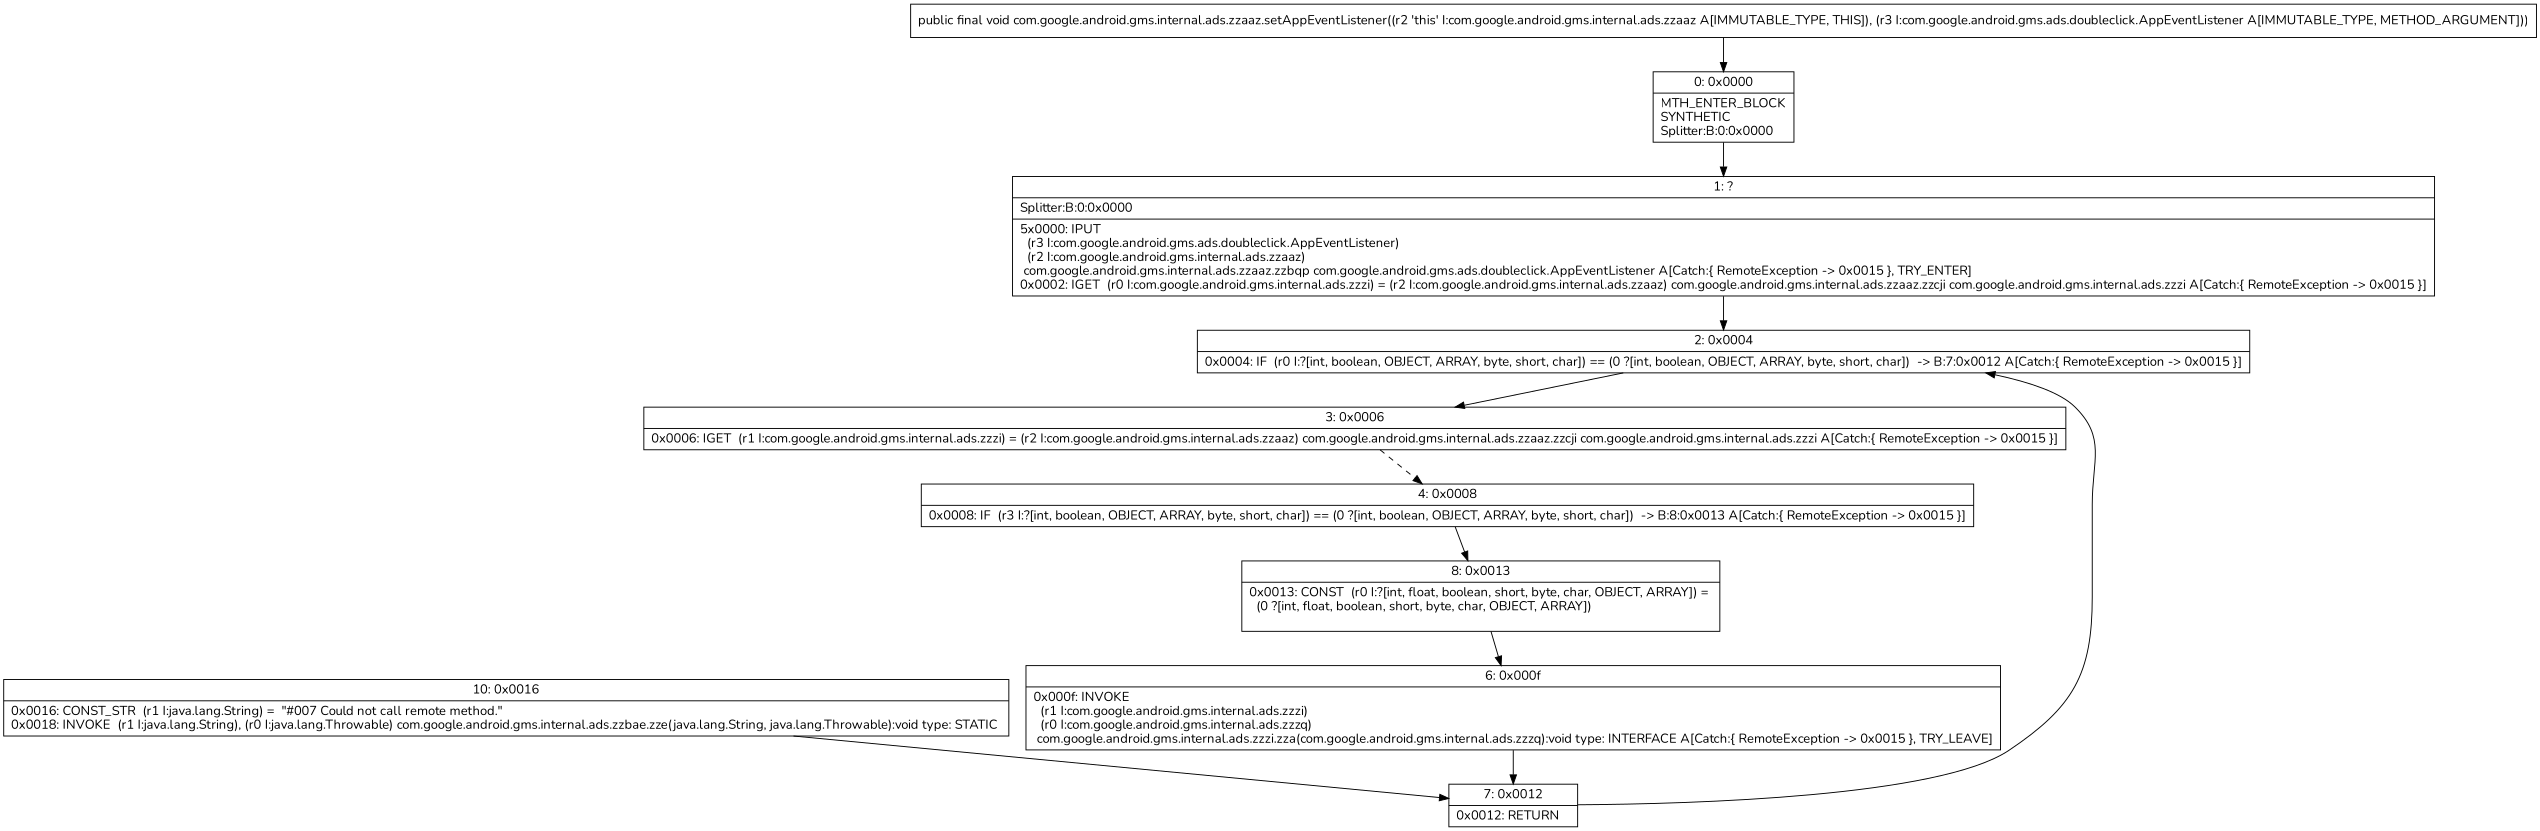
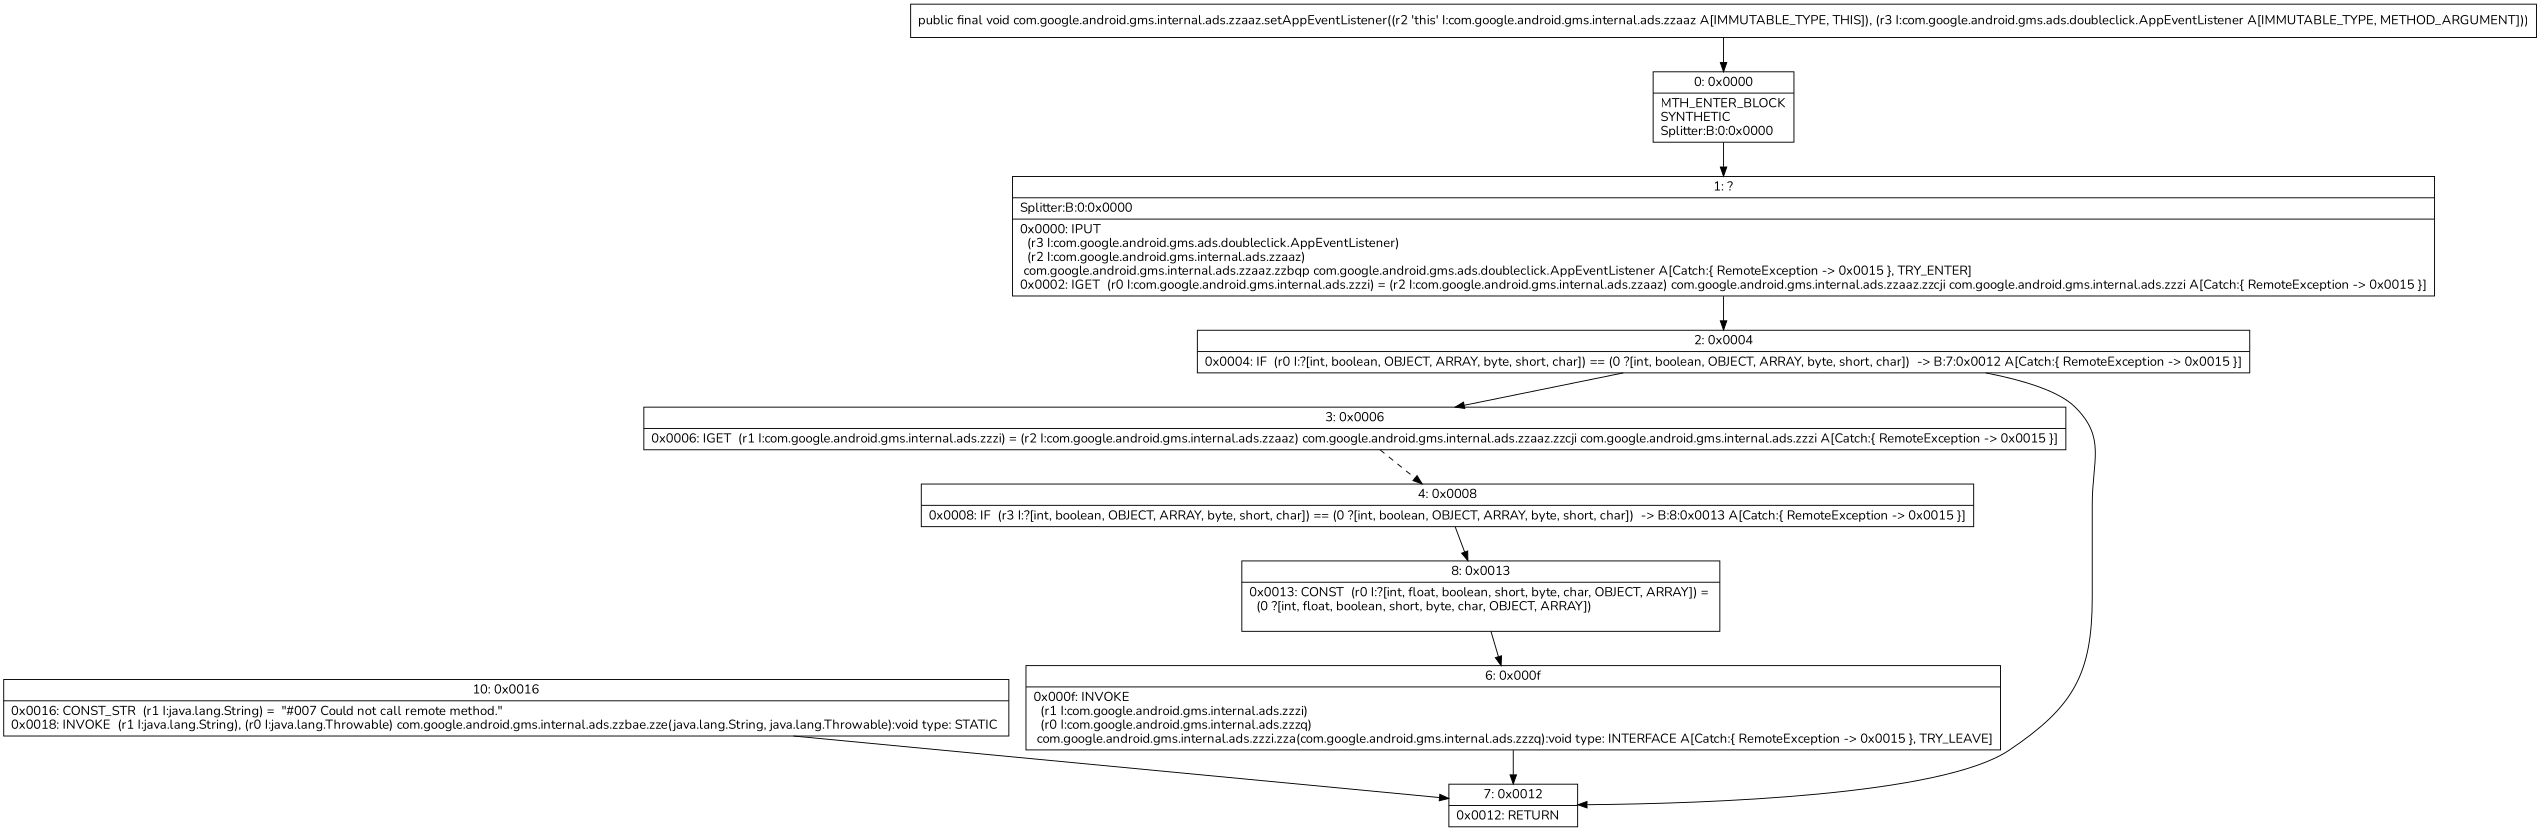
node "1: ?": text "5x0000: IPUT" -> "0x0000: IPUT"
edge "7: 0x0012" -> "2: 0x0004": reversed
